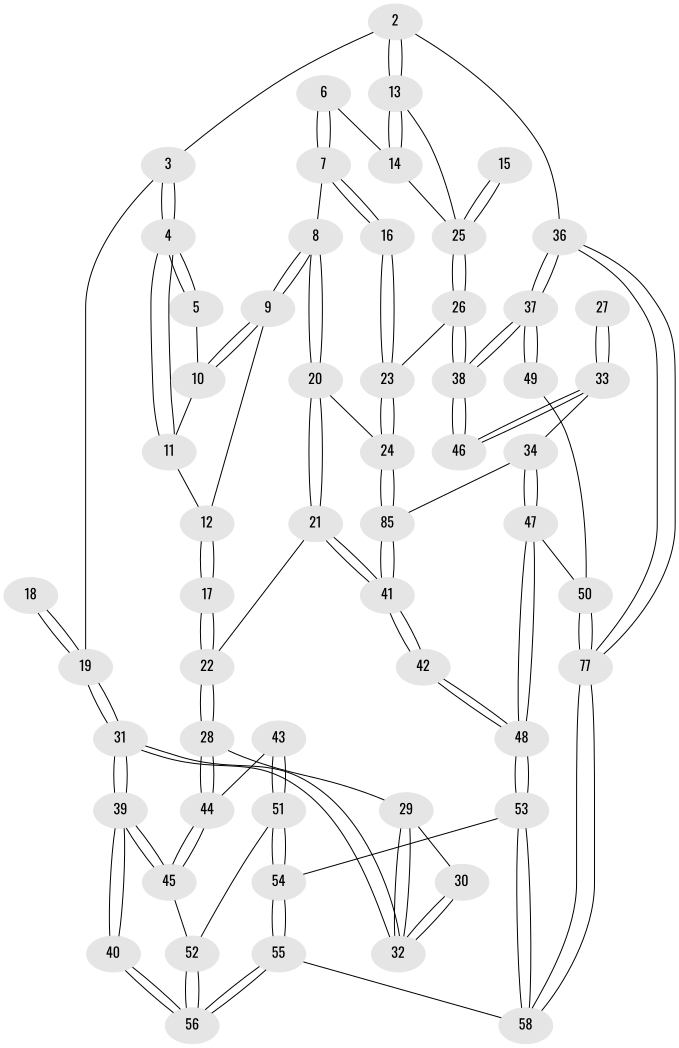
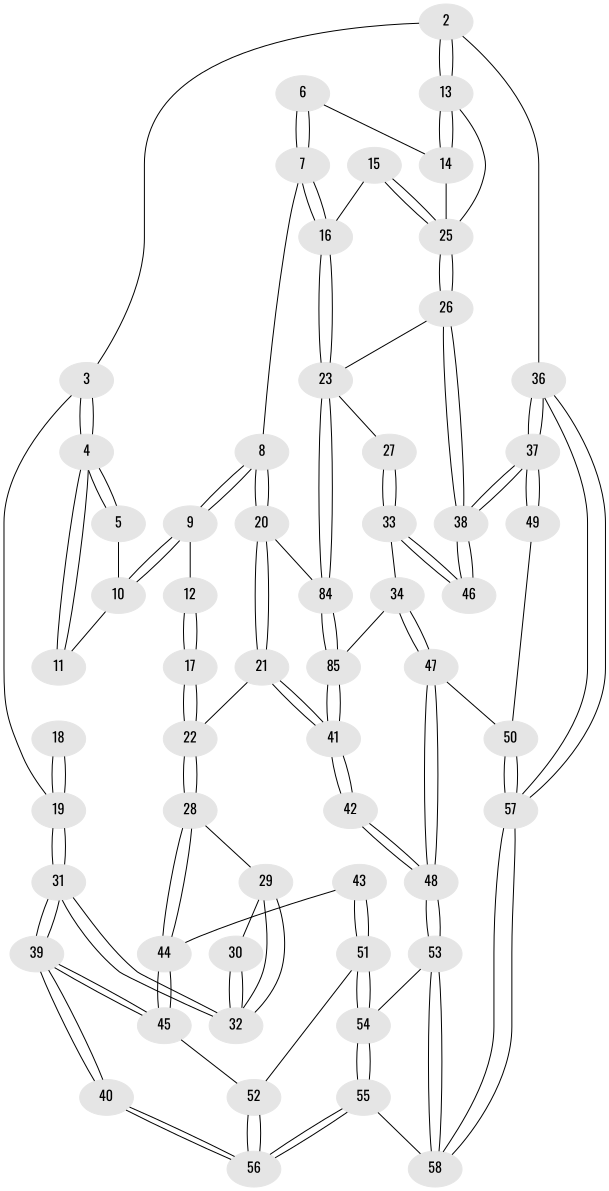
edge "15" -- "16": added
edge "23" -- "27": added
node "24": label "24" -> "84"
edge "11" -- "12": removed
node "77": label "77" -> "57"
